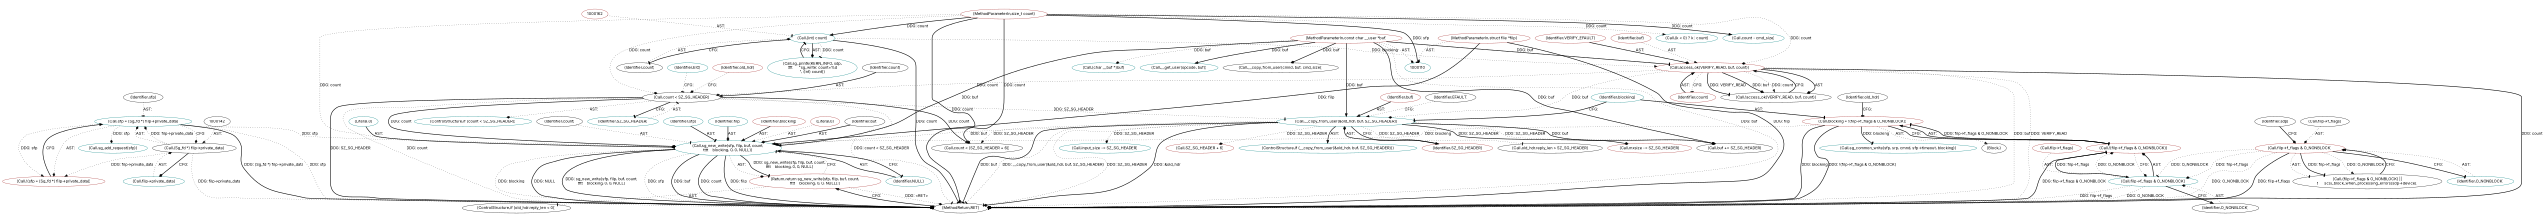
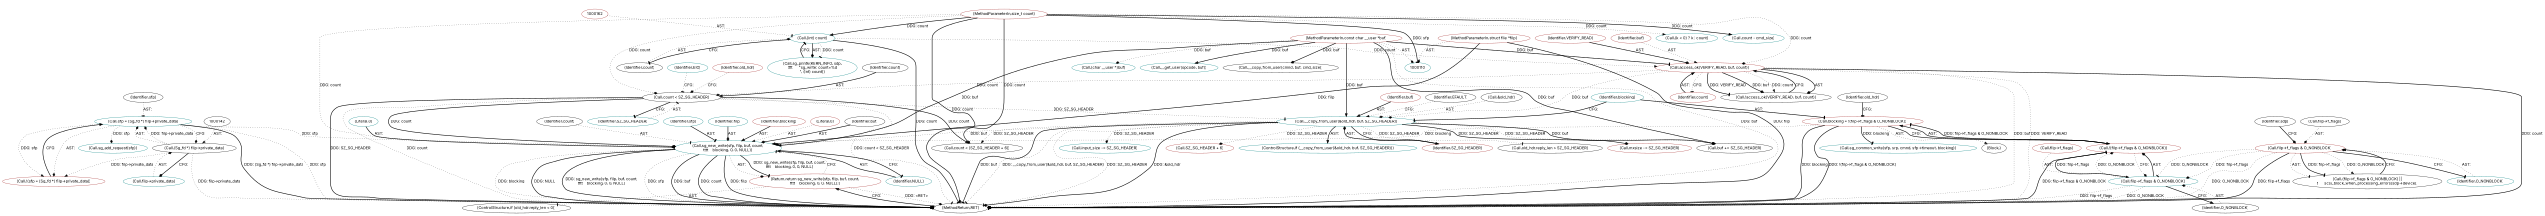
node "(Identifier,VERIFY_EFAULT)": label "(Identifier,VERIFY_EFAULT)" -> "(Identifier,VERIFY_READ)"
edge "(Call,(int) count)" -> "(Call,access_ok(VERIFY_READ, buf, count))": label "DDG: blocking" -> "DDG: count"
node "(Call,(char __buf *)buf)": label "(Call,(char __buf *)buf)" -> "(Call,(char __user *)buf)"
node "(Call,&old_hdr)": added
node "(ControlStructure,if (count < SZ_SG_HEADER))": removed
edge "(Call,blocking = !(filp->f_flags & O_NONBLOCK))" -> "(Call,!(filp->f_flags & O_NONBLOCK))": arrowhead tee -> normal
